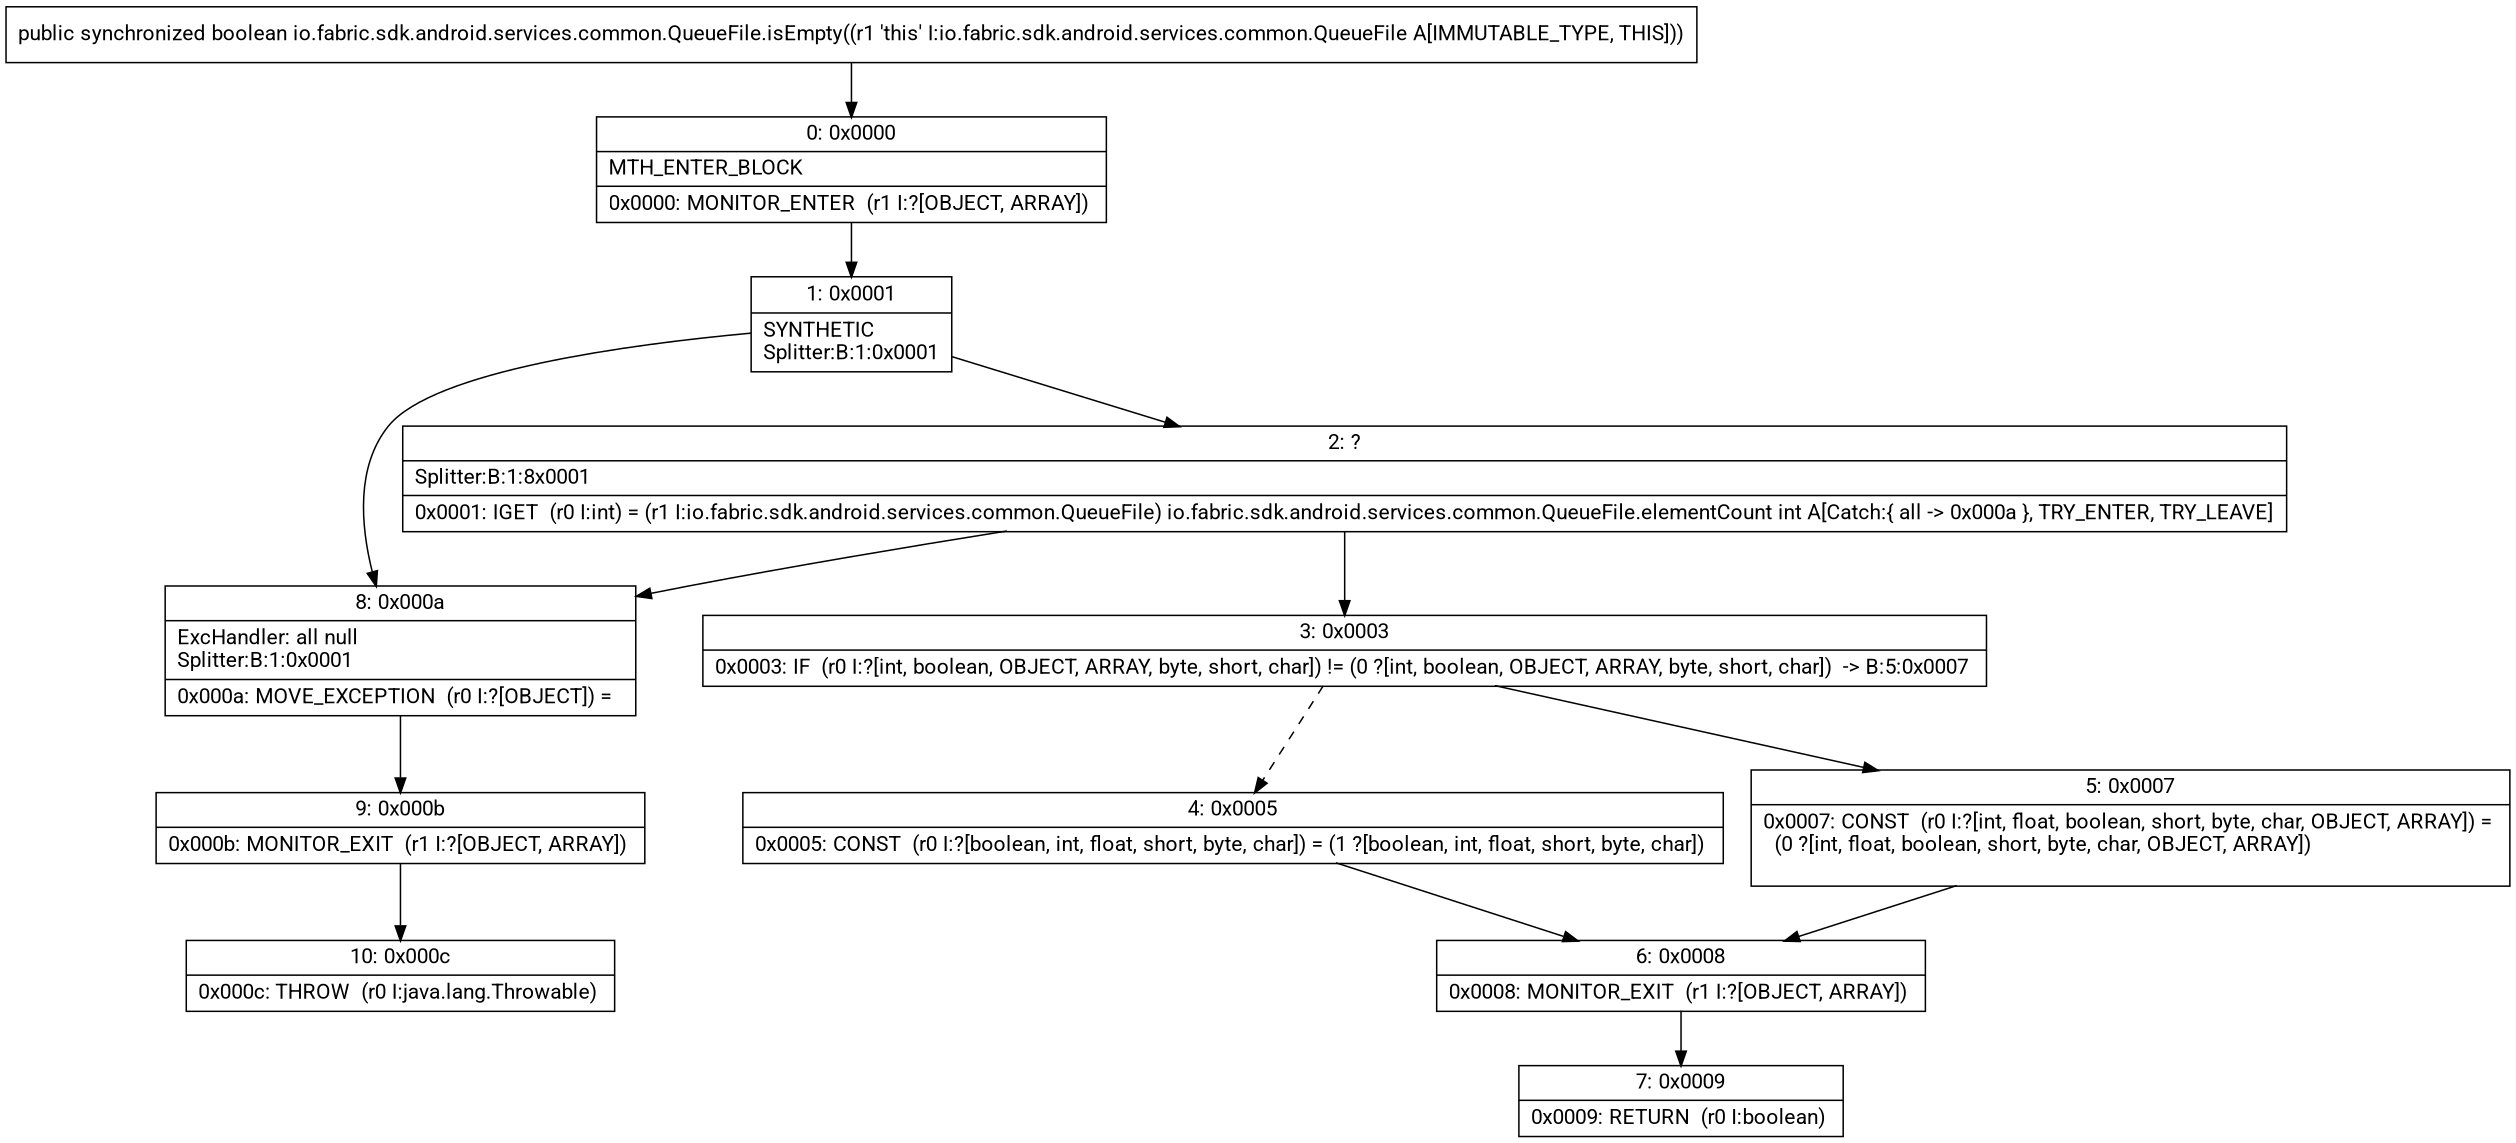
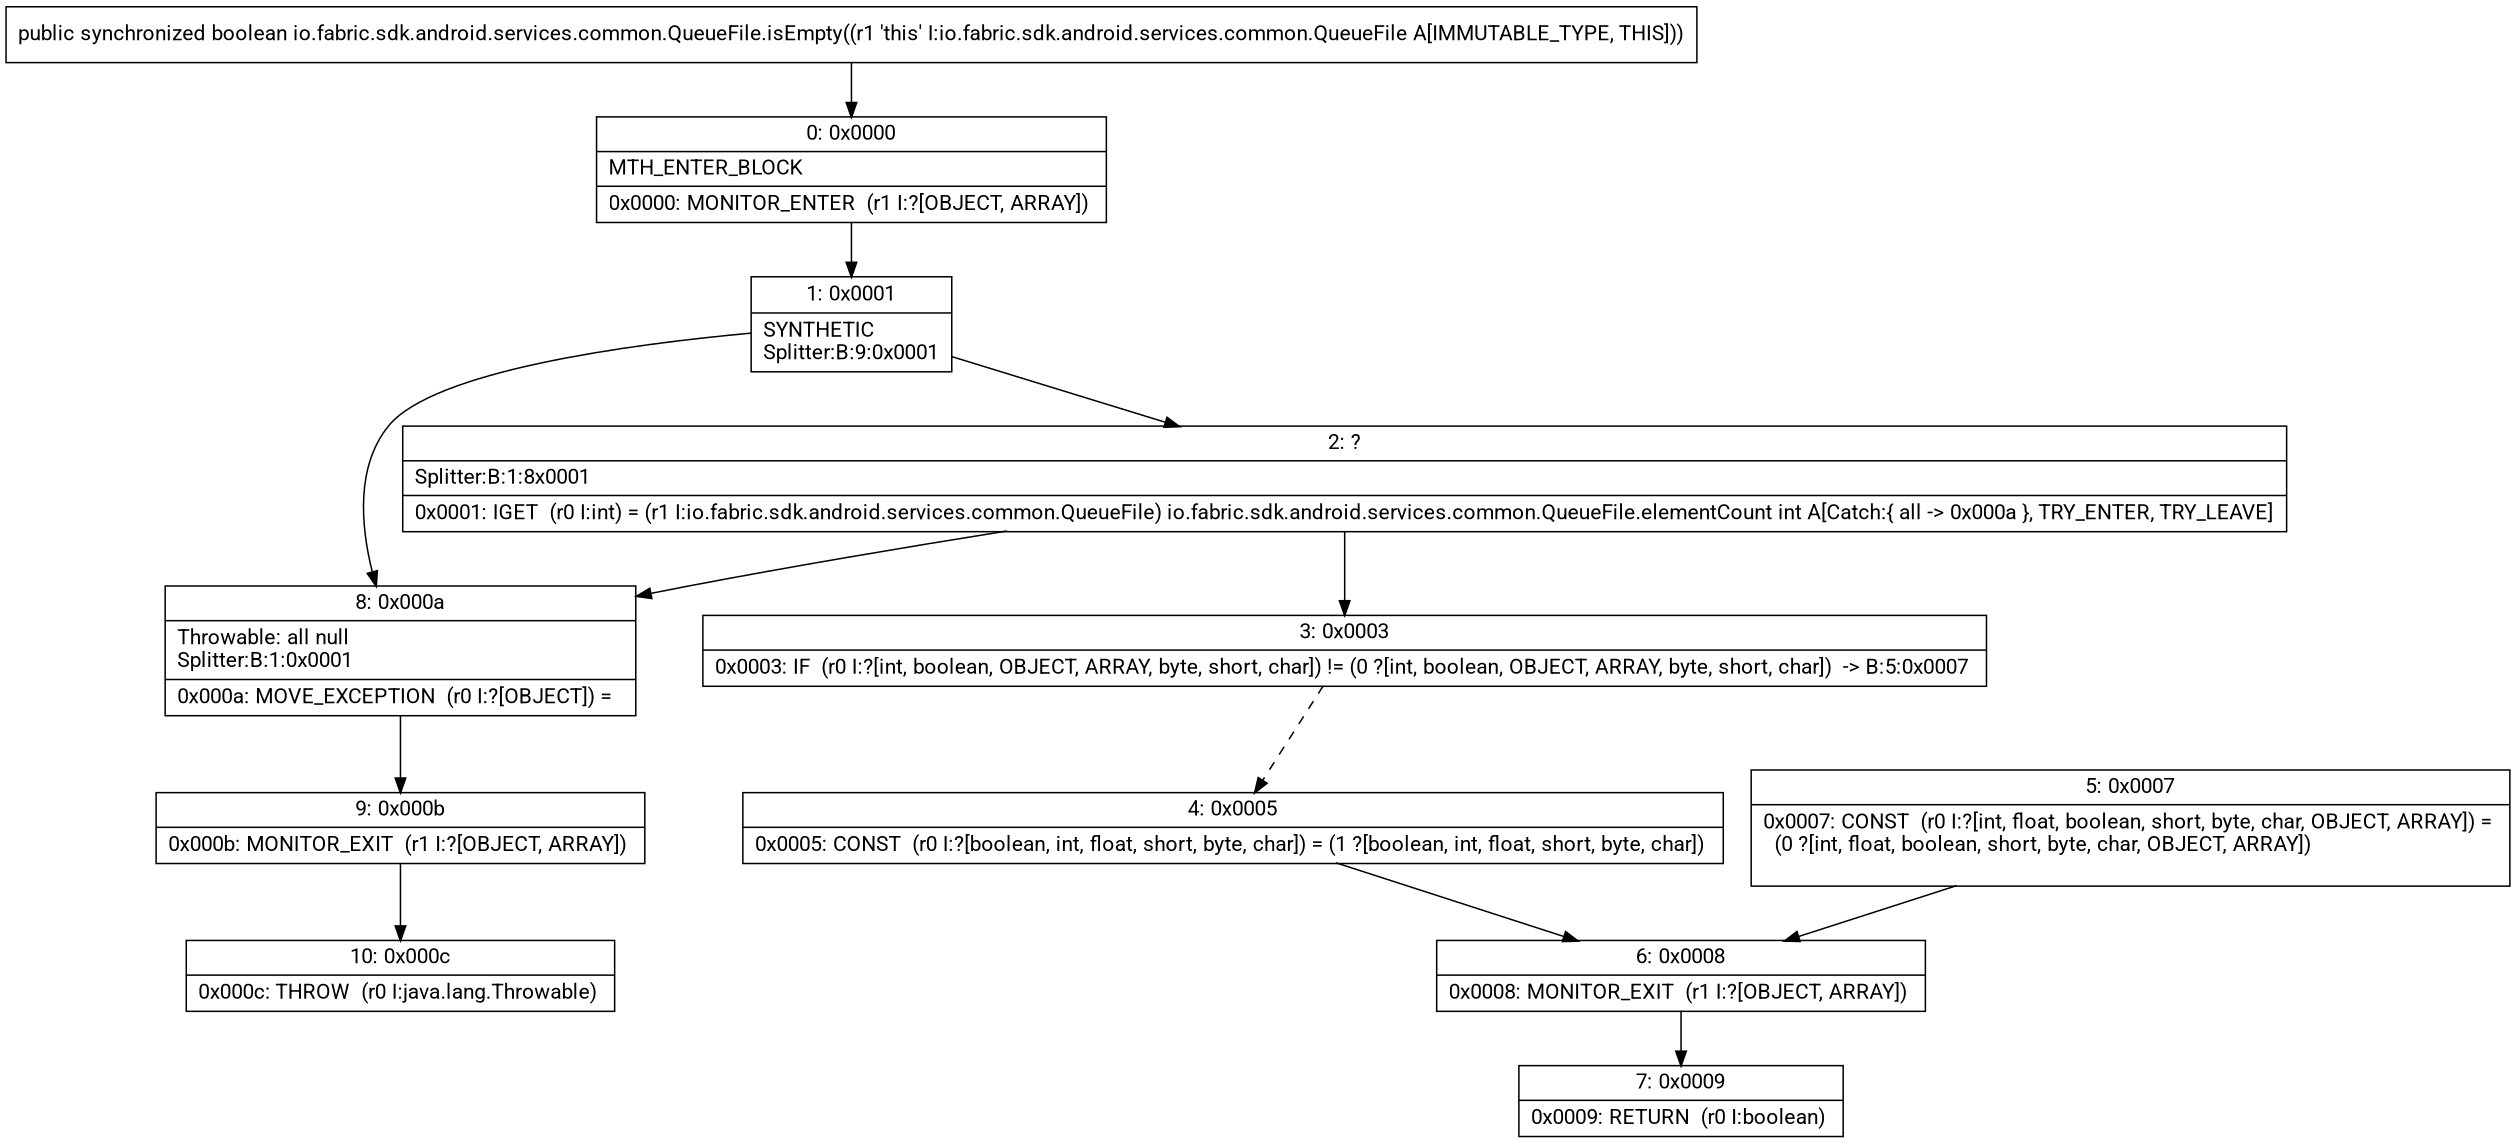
node "1: 0x0001": text "Splitter:B:1:0x0001" -> "Splitter:B:9:0x0001"
node "8: 0x000a": text "ExcHandler: all null" -> "Throwable: all null"
edge "3: 0x0003" -> "5: 0x0007": removed
